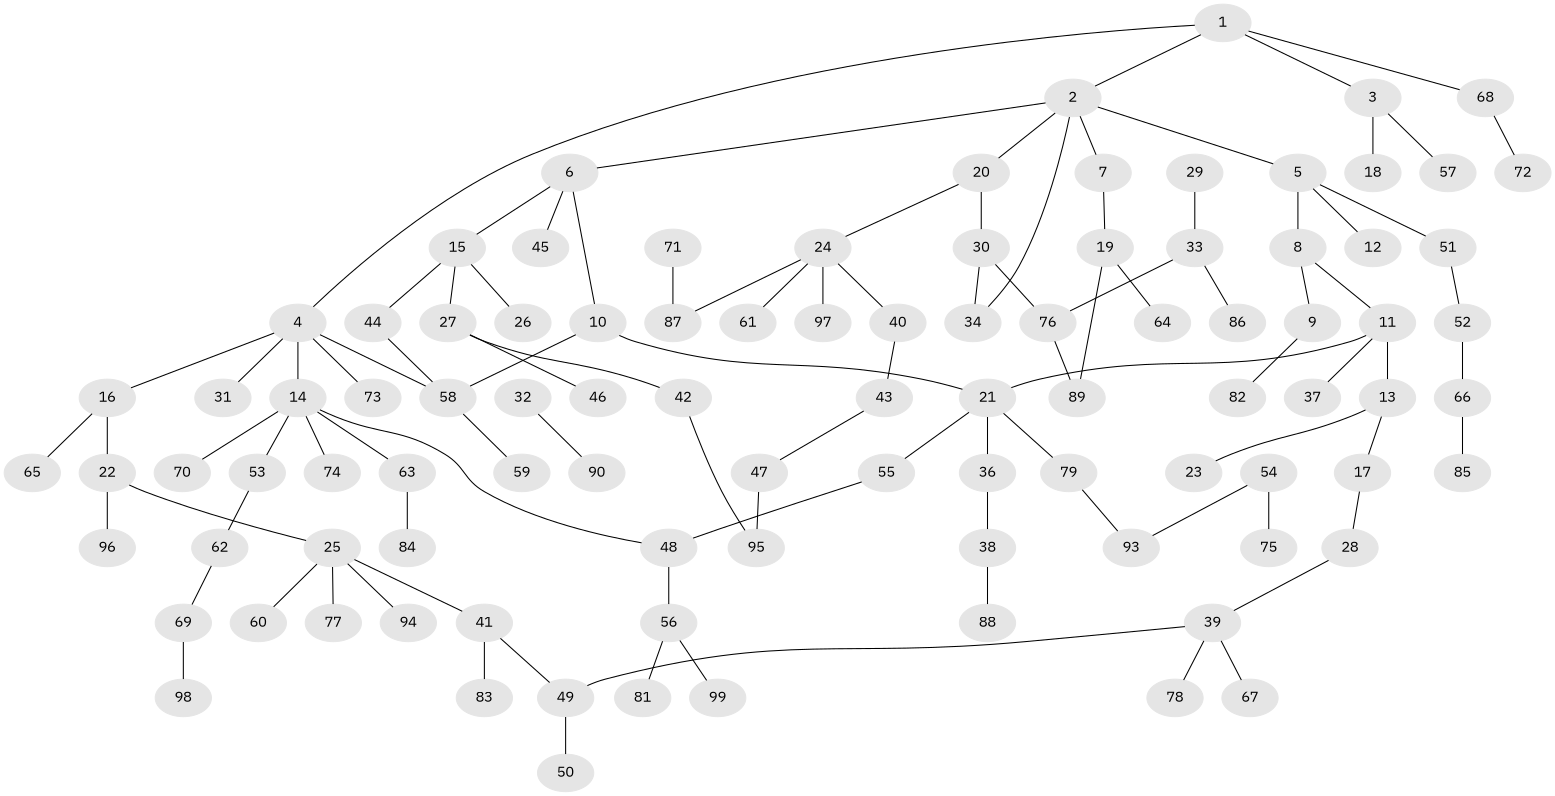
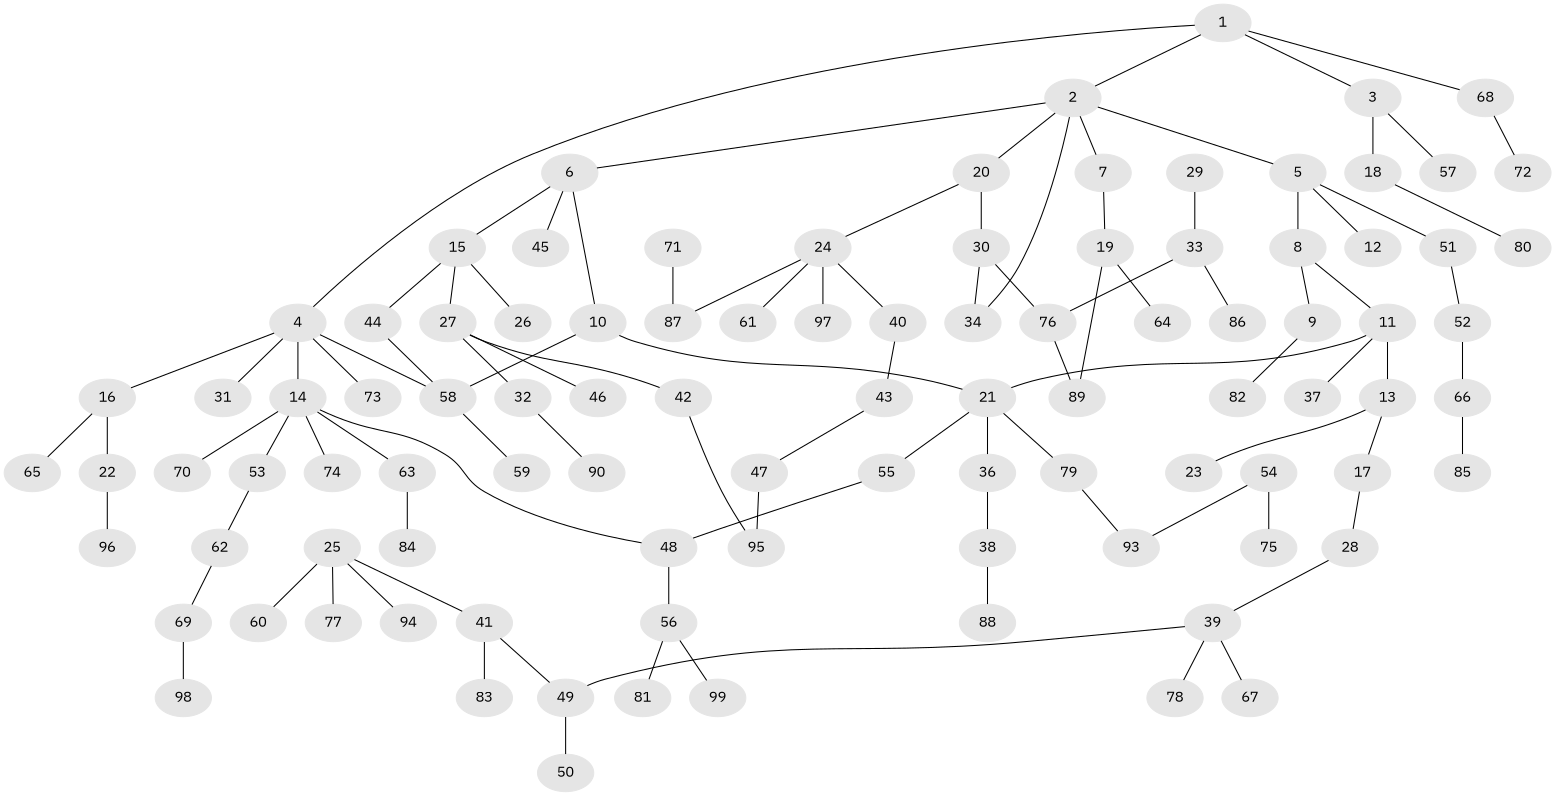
node "80": added
edge "27" -- "32": added
edge "22" -- "25": removed
